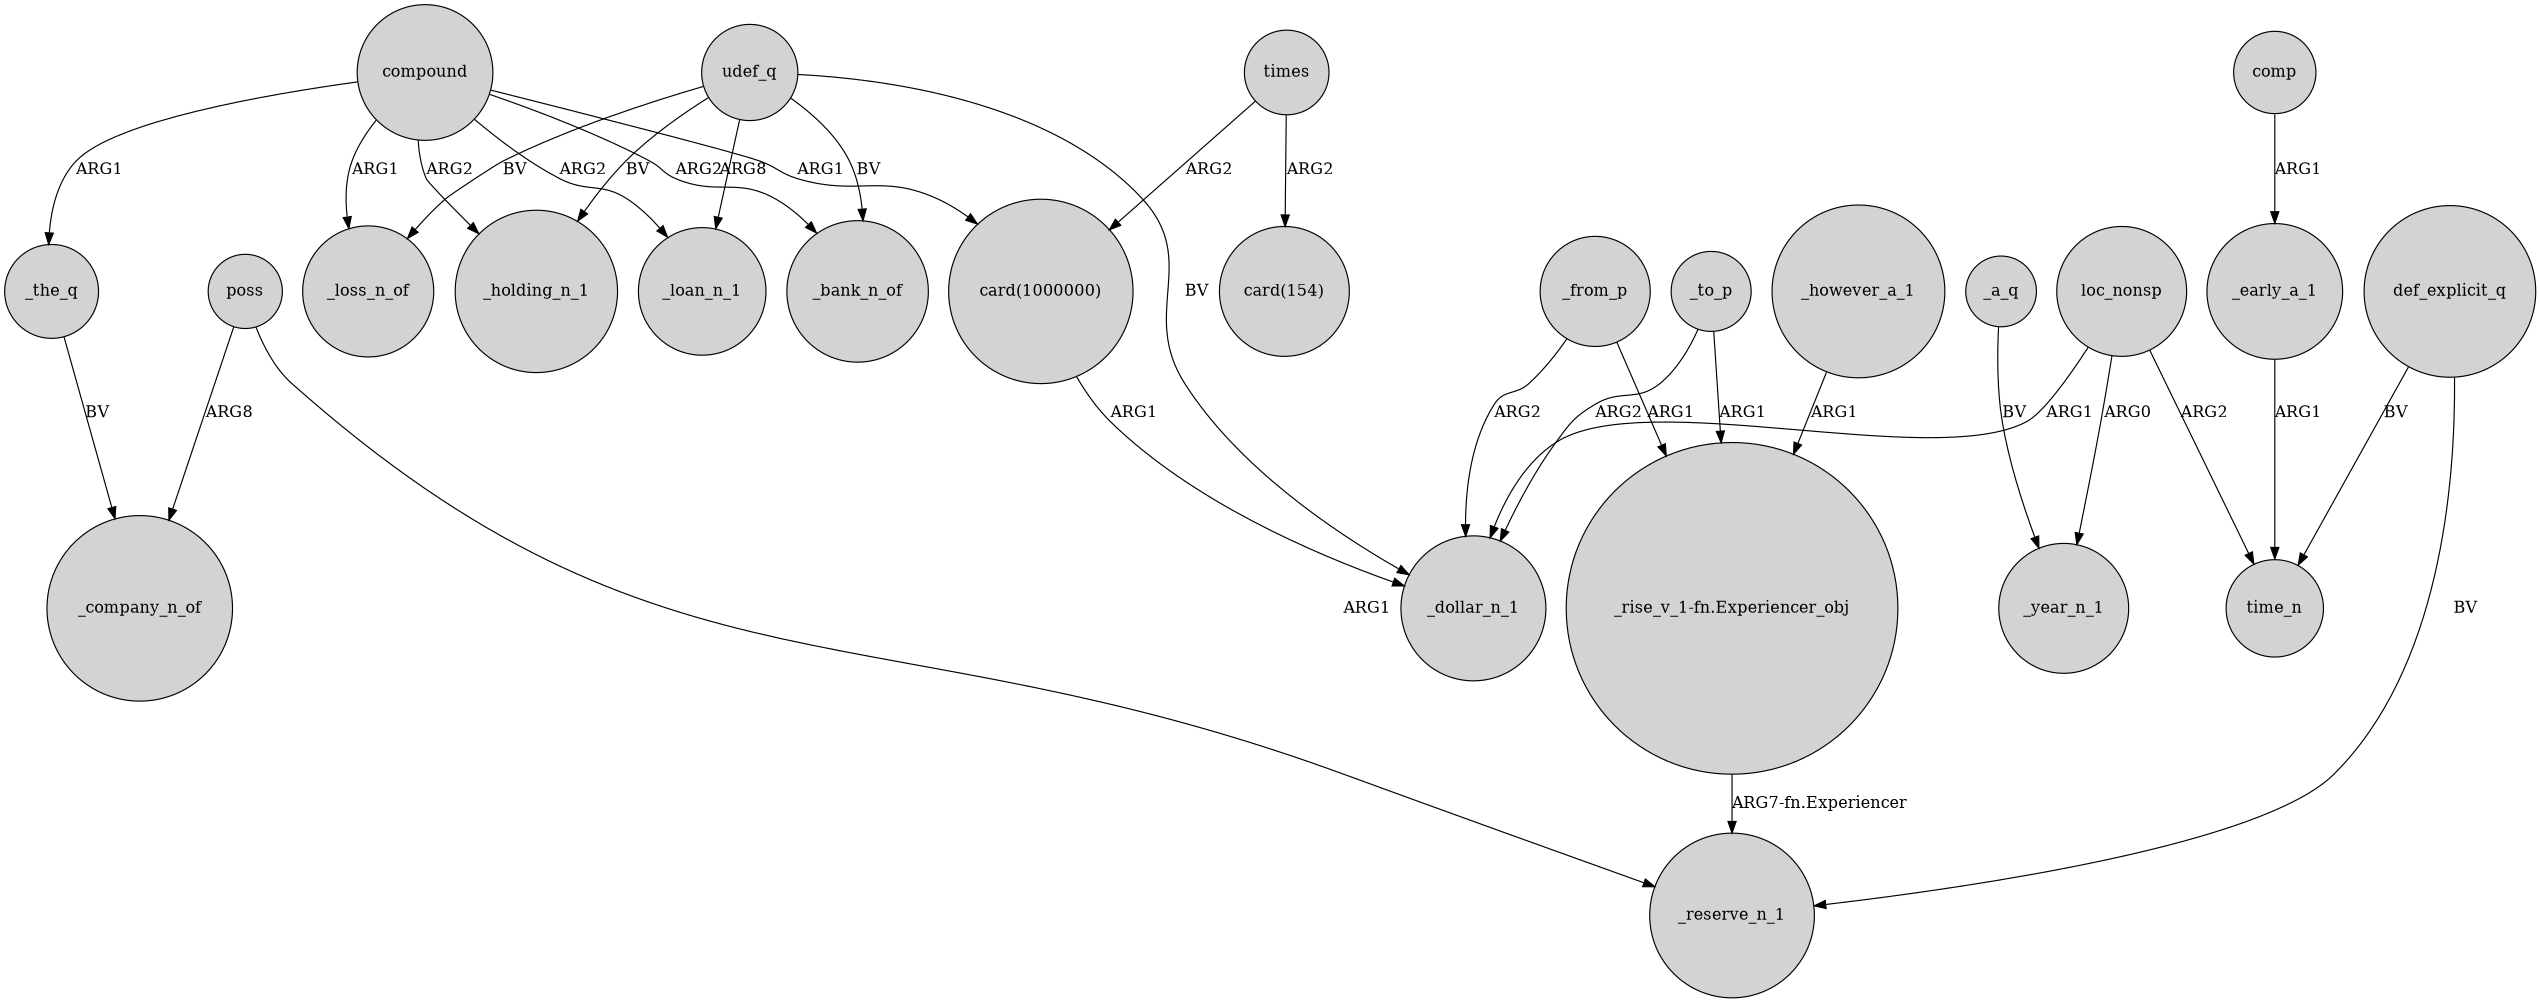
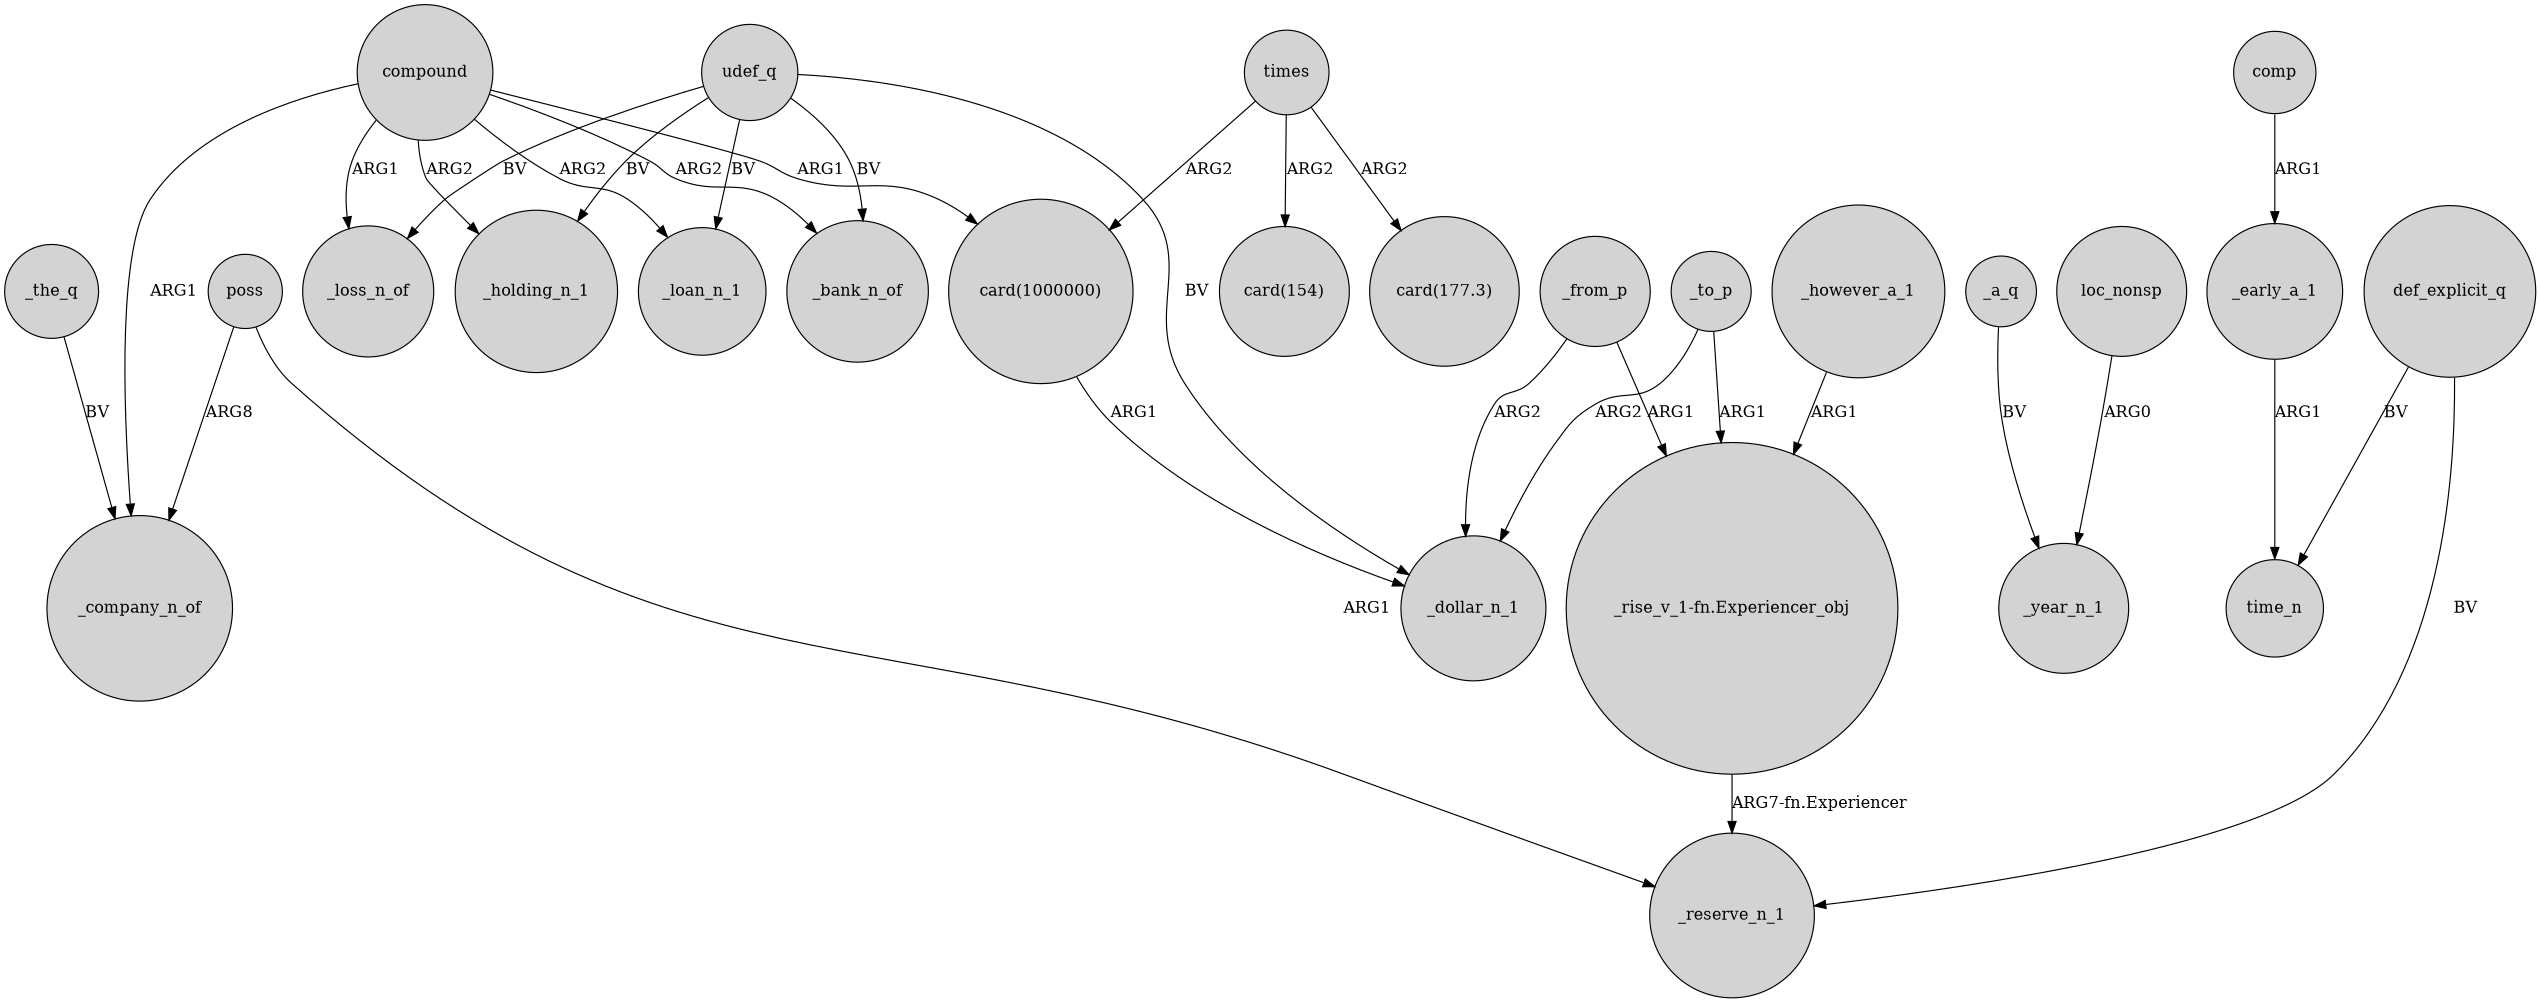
edge "compound" -> "_the_q": now "compound" -> "_company_n_of"
edge "udef_q" -> "_loan_n_1": label "ARG8" -> "BV"
node "card(177.3)": added
edge "loc_nonsp" -> "_dollar_n_1": removed, label "ARG1"
edge "loc_nonsp" -> "time_n": removed, label "ARG2"
